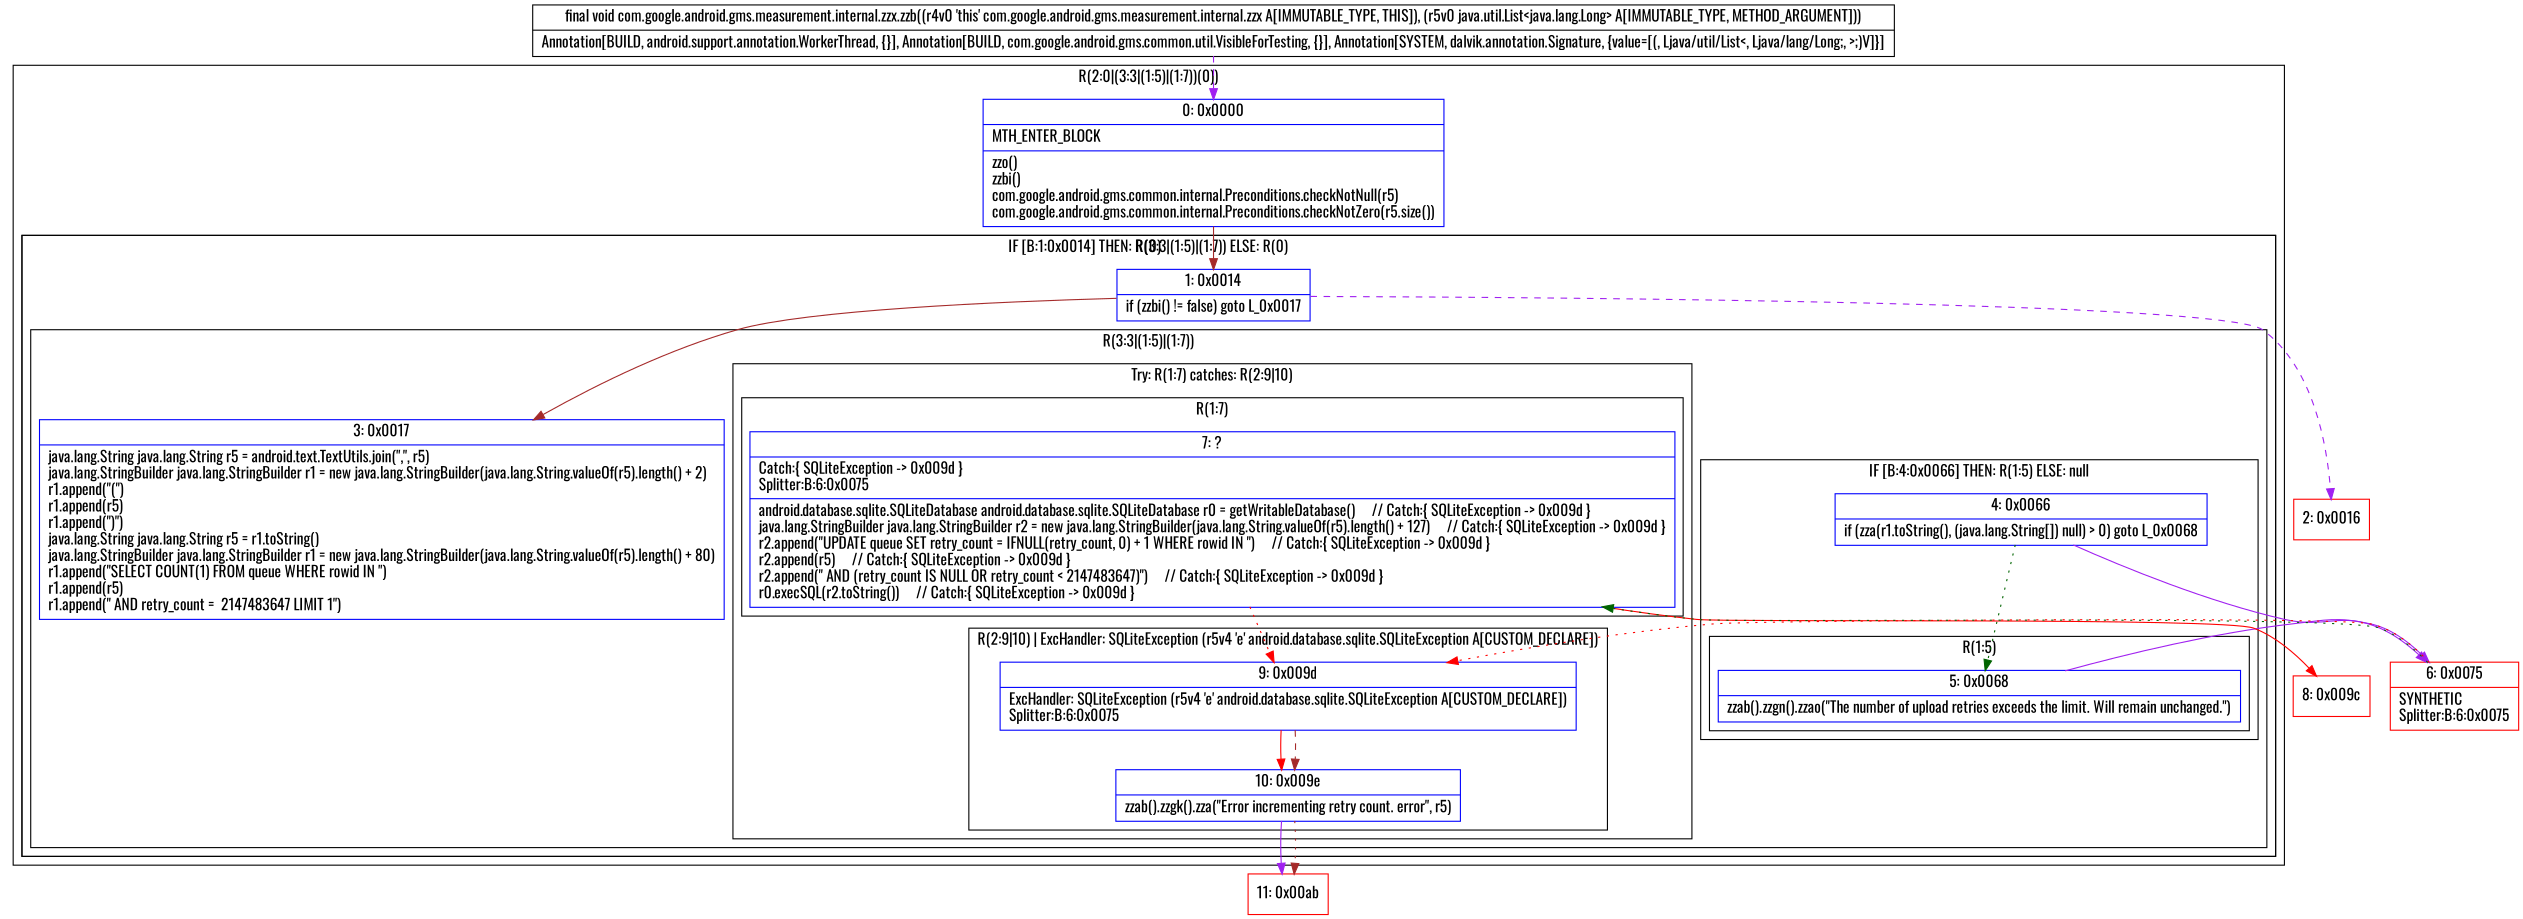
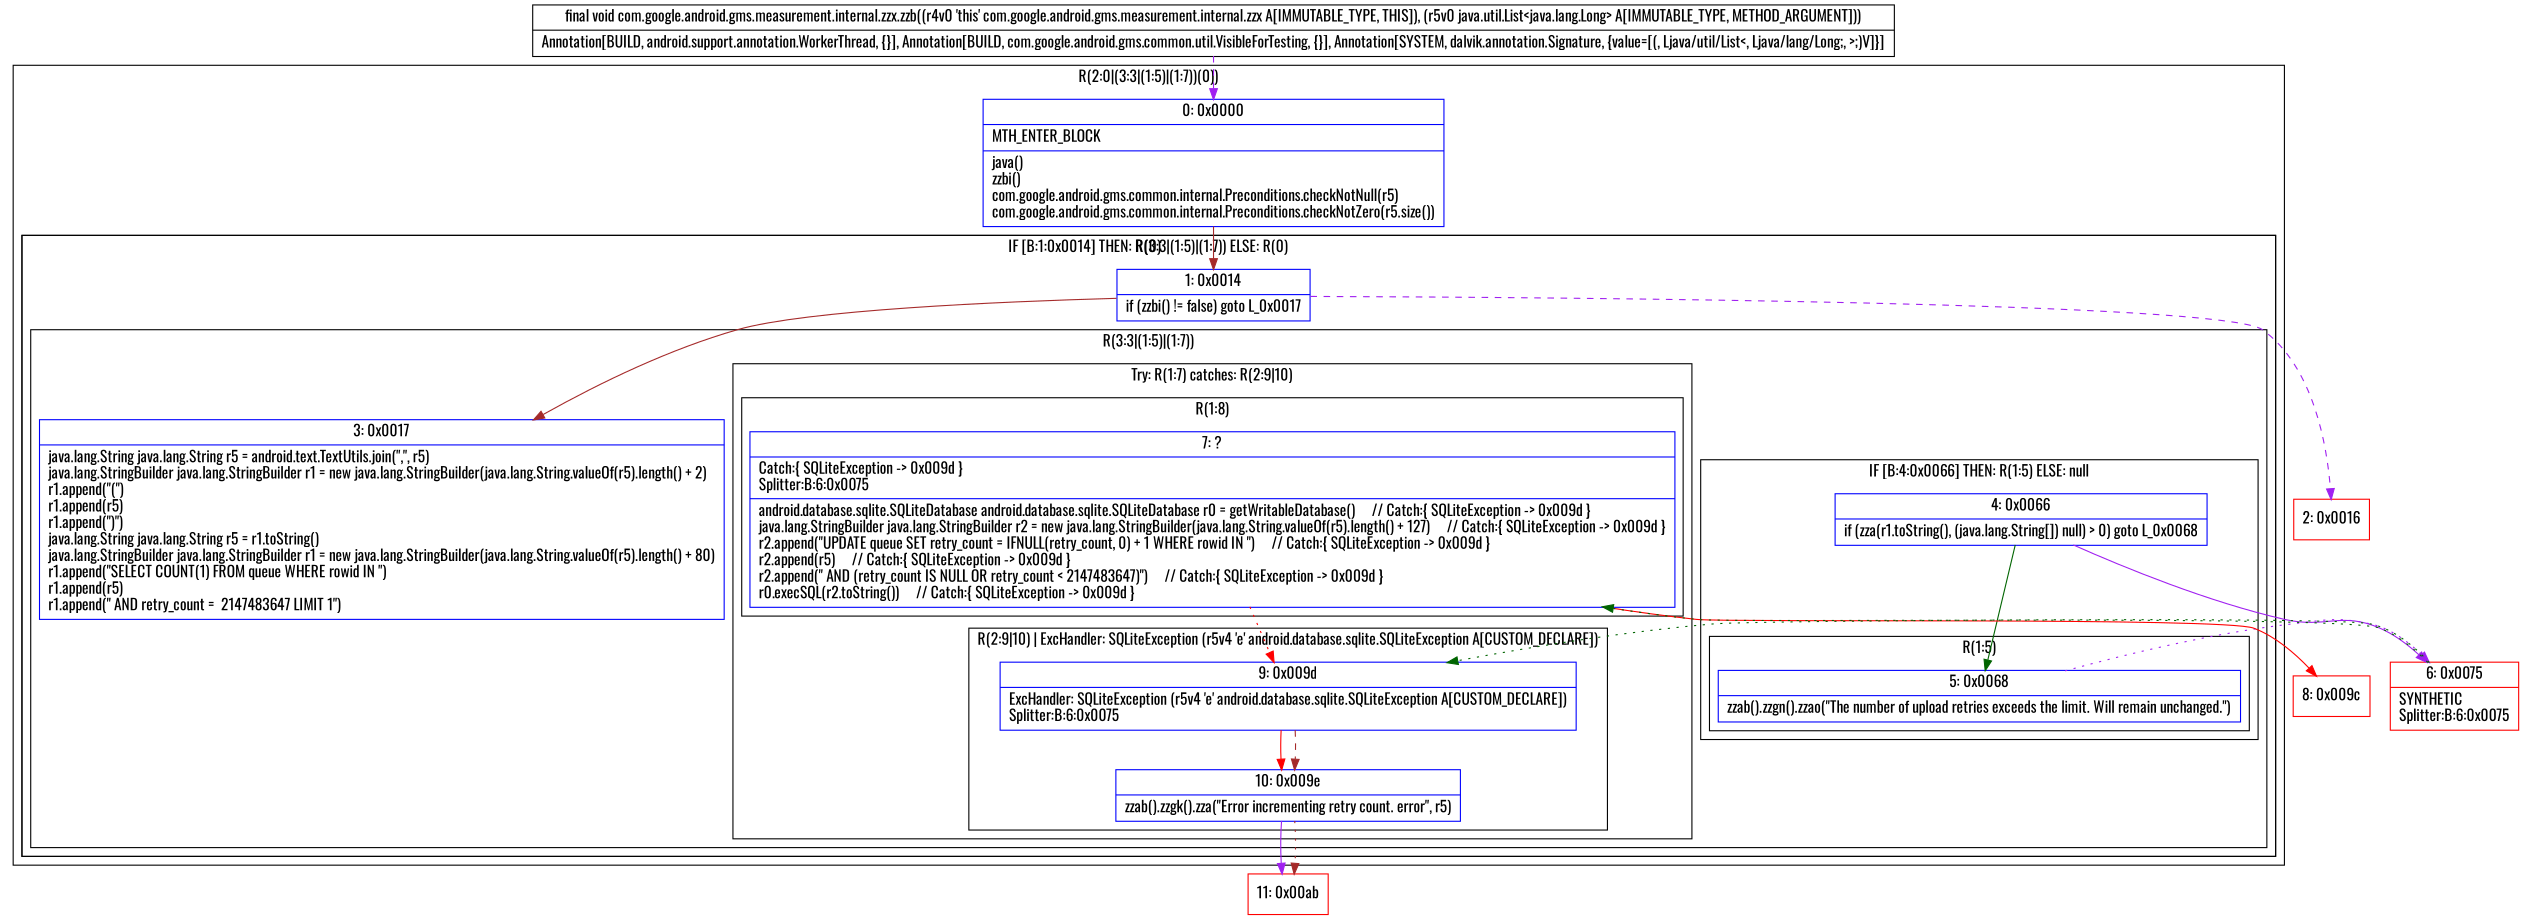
node "0: 0x0000": text "zzo()" -> "java()"
cluster "R(1:7)": label "R(1:7)" -> "R(1:8)"
edge "4: 0x0066" -> "5: 0x0068": style dotted -> solid
edge "6: 0x0075" -> "9: 0x009d": color red -> darkgreen
edge "5: 0x0068" -> "6: 0x0075": style solid -> dotted
